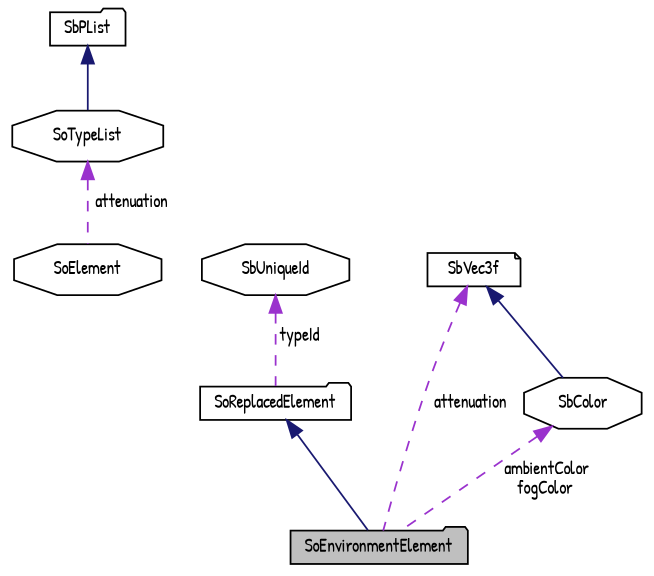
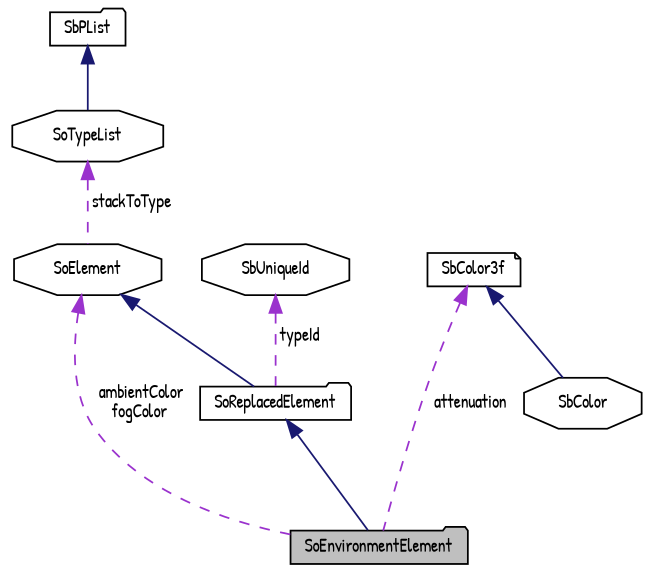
edge "SoElement" -> "SoTypeList": label " attenuation" -> " stackToType"
node "SbVec3f": label "SbVec3f" -> "SbColor3f"
edge "SoReplacedElement" -> "SoElement": added
edge "SoEnvironmentElement" -> "SbColor": now "SoEnvironmentElement" -> "SoElement"
